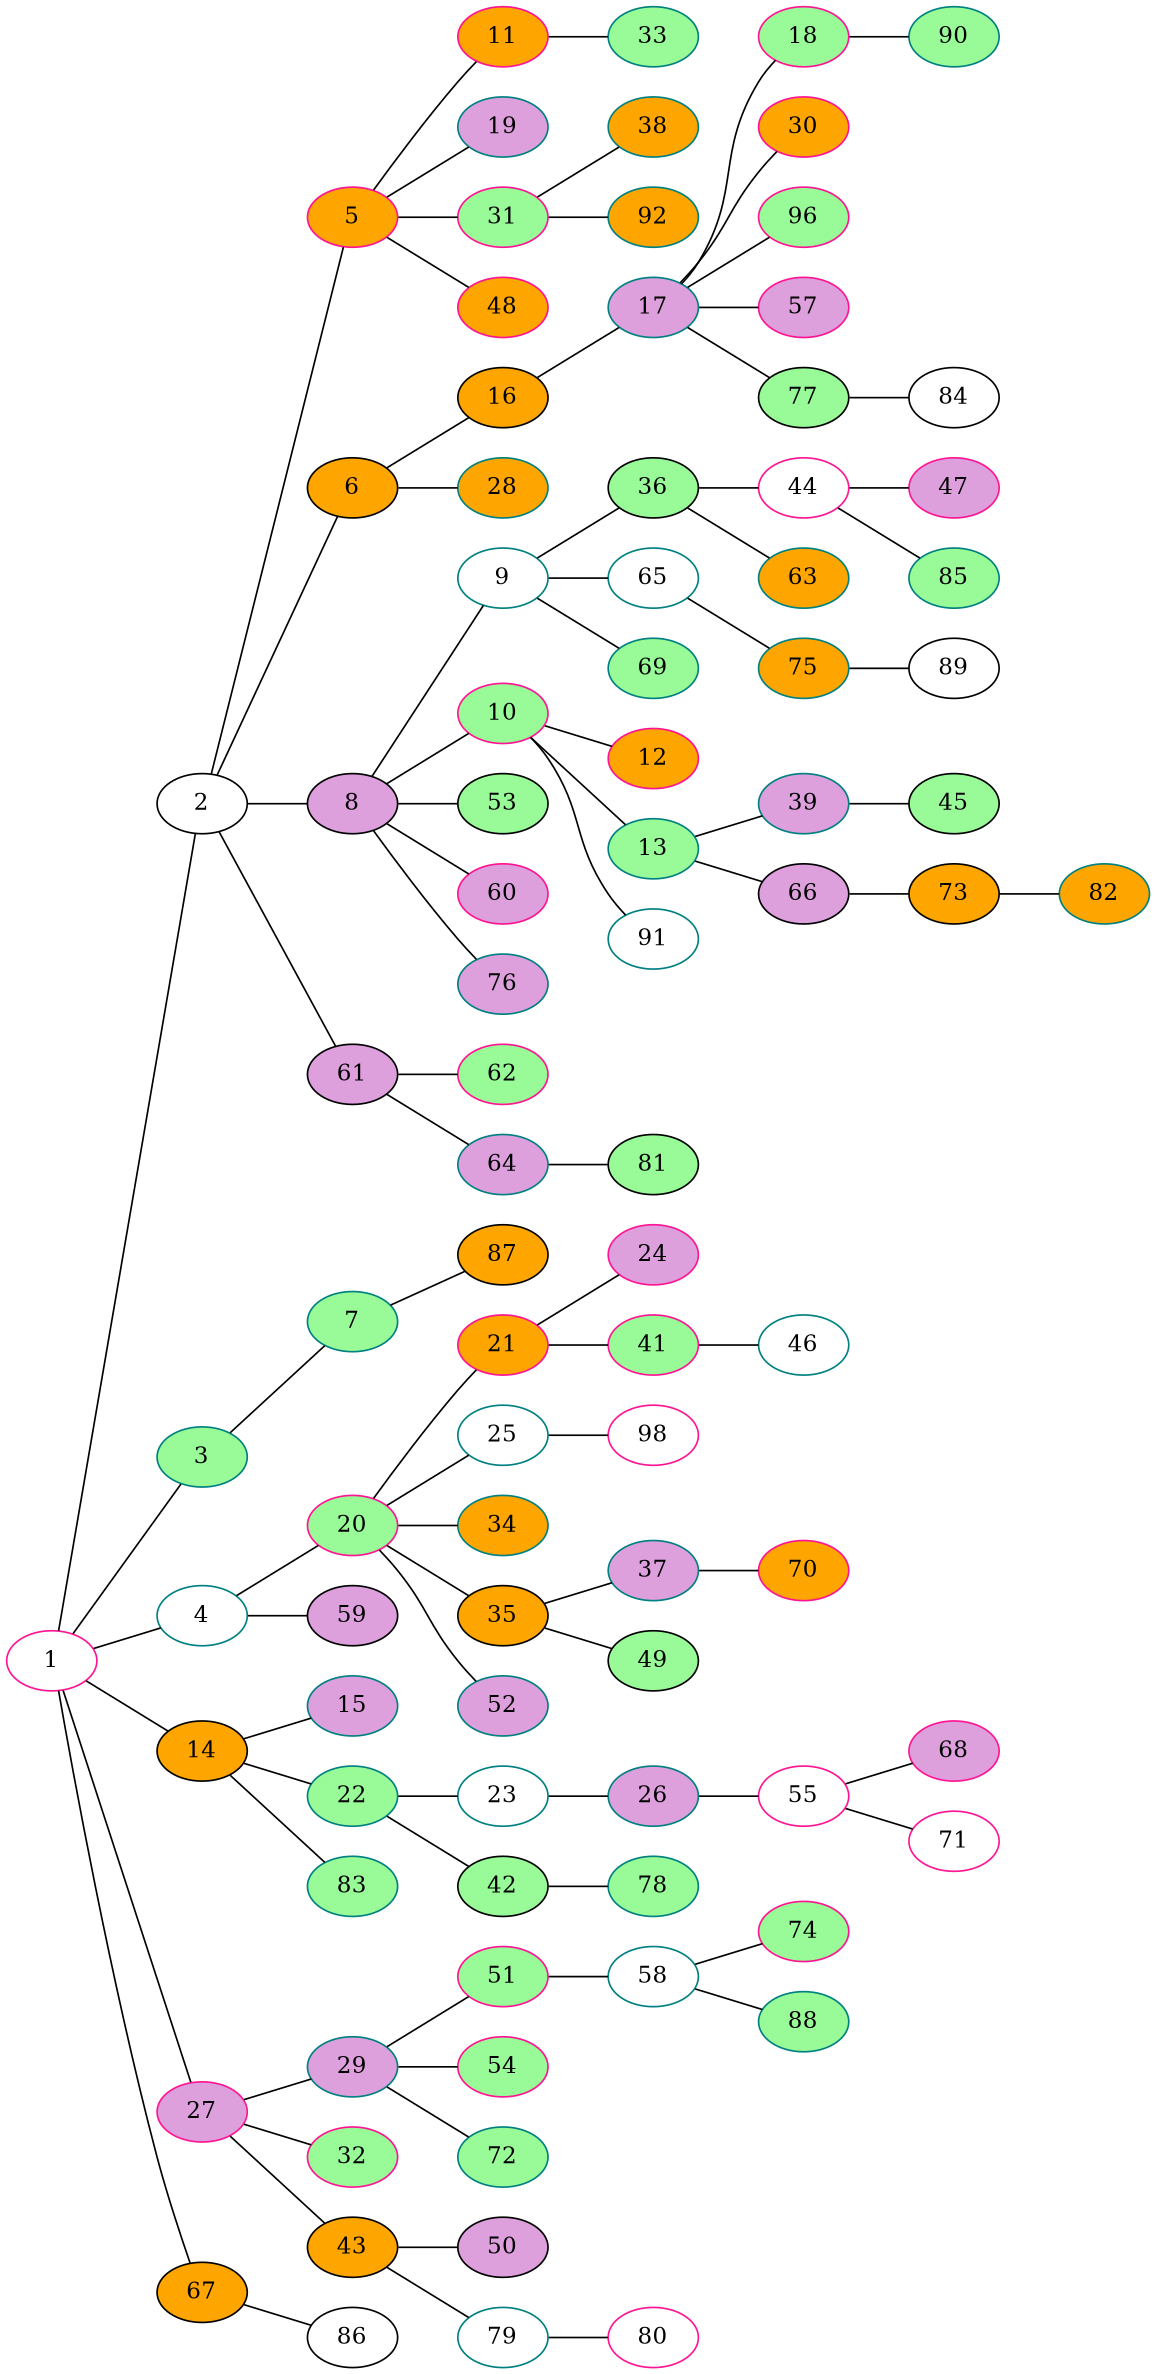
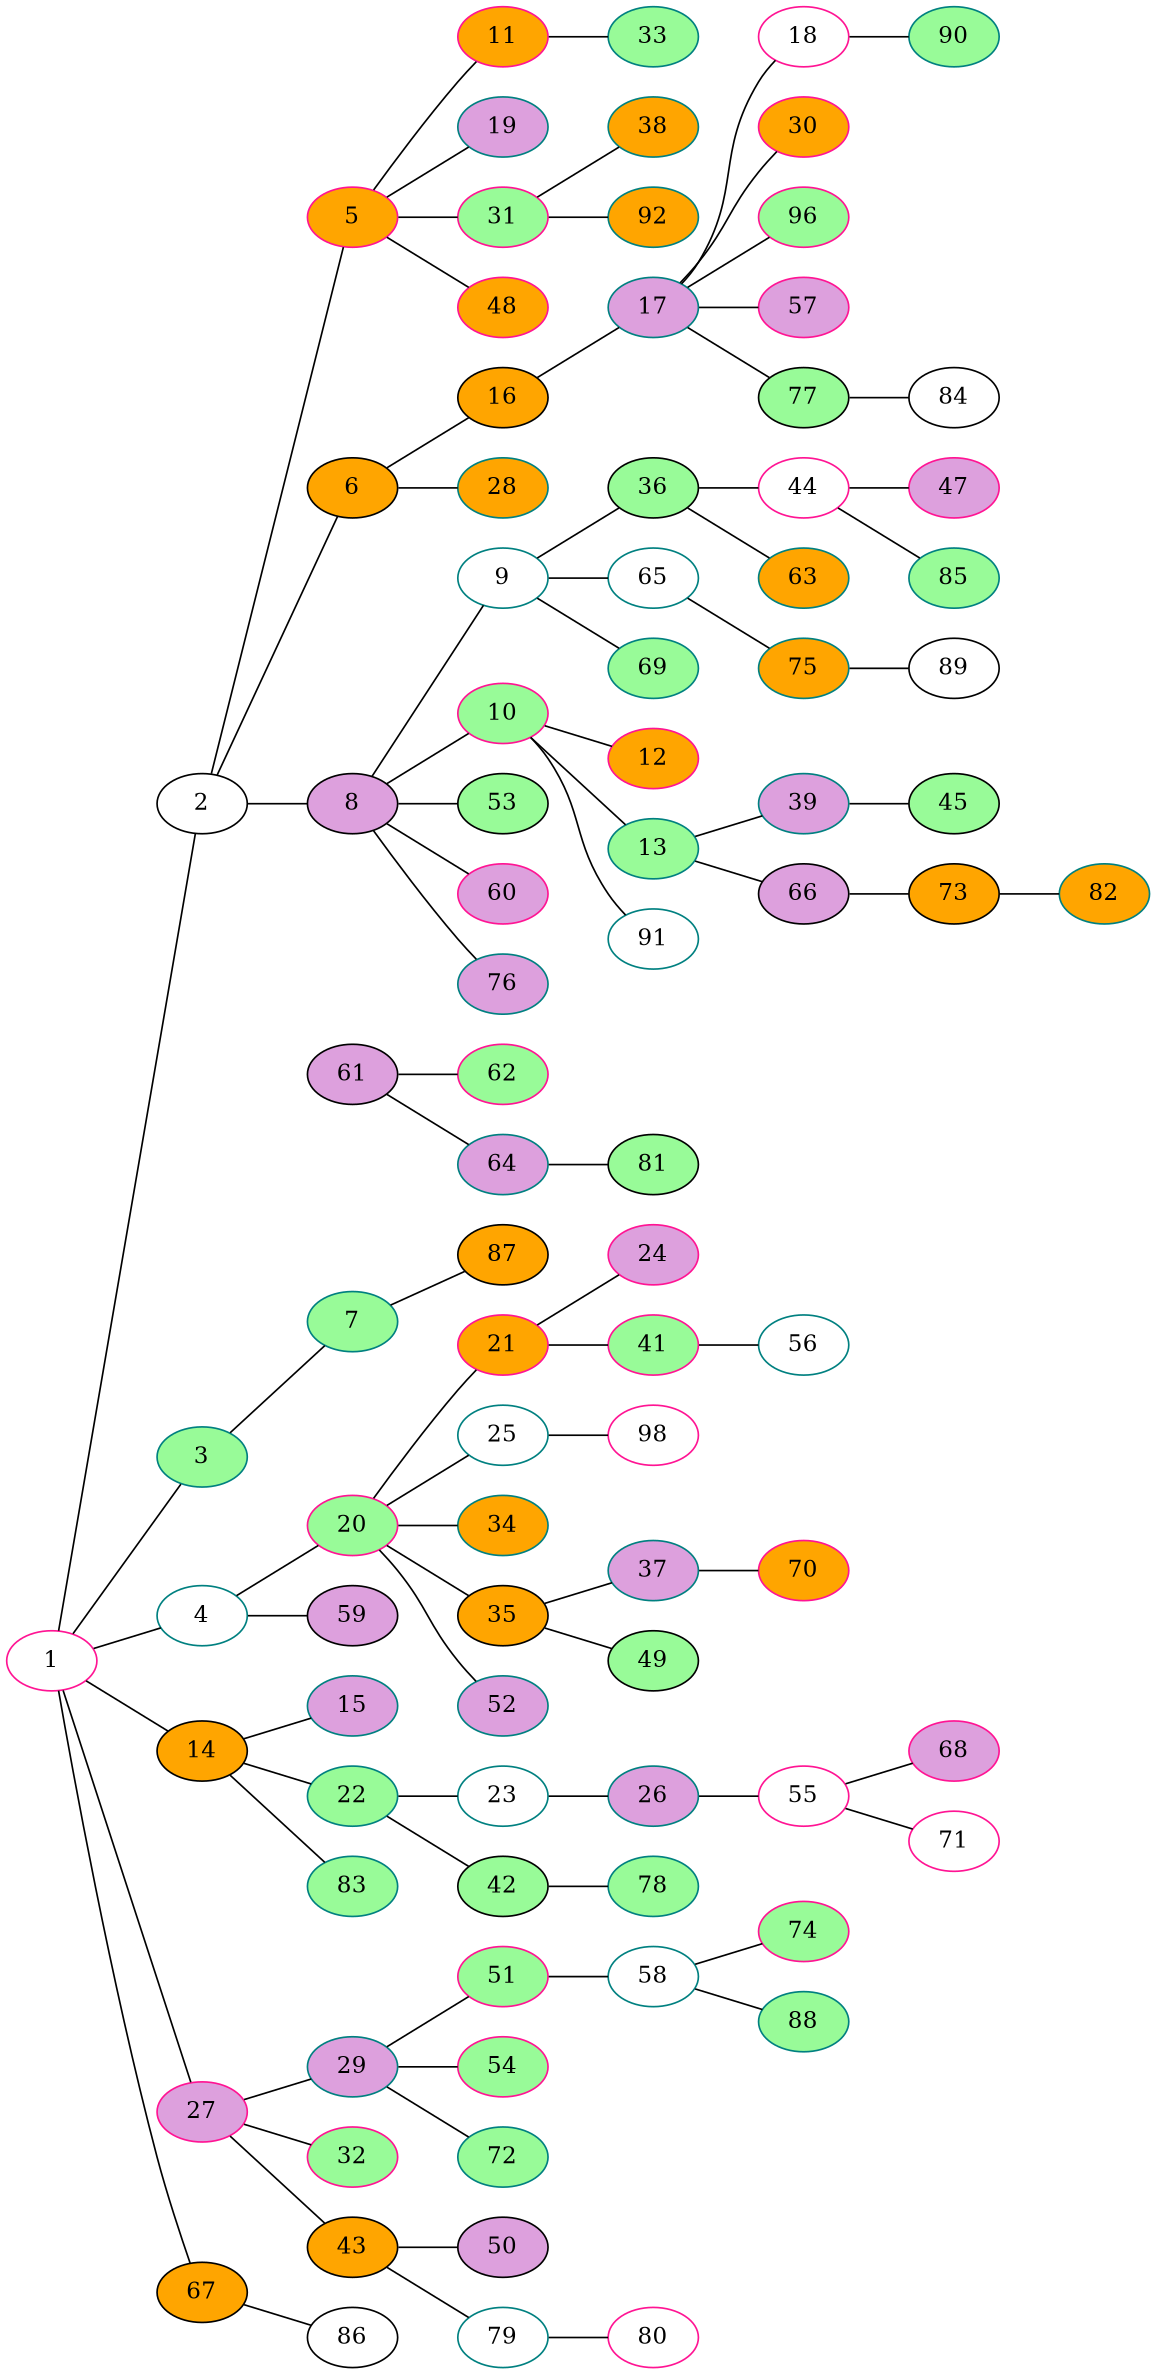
node "18": fillcolor palegreen -> white
edge "2" -- "61": removed
node "46": label "46" -> "56"
